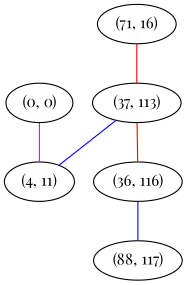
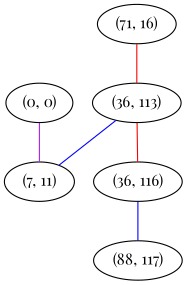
node "(37, 113)": label "(37, 113)" -> "(36, 113)"
node "(4, 11)": label "(4, 11)" -> "(7, 11)"
